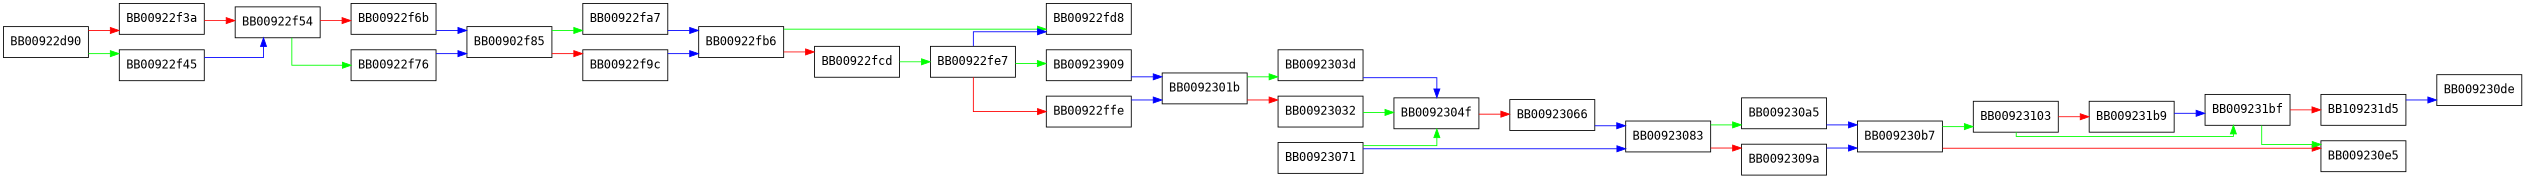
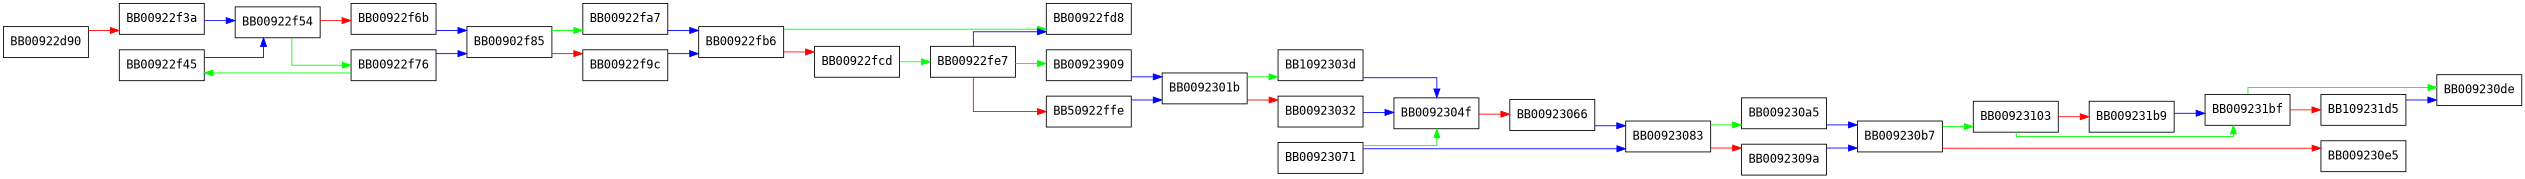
edge "BB00922f3a" -> "BB00922f54": color red -> blue
edge "BB00922d90" -> "BB00922f45": now "BB00922f76" -> "BB00922f45"
node "BB0092303d": label "BB0092303d" -> "BB1092303d"
node "BB00922ffe": label "BB00922ffe" -> "BB50922ffe"
edge "BB00923032" -> "BB0092304f": color green -> blue
edge "BB009231bf" -> "BB009230e5": now "BB009231bf" -> "BB009230de"
